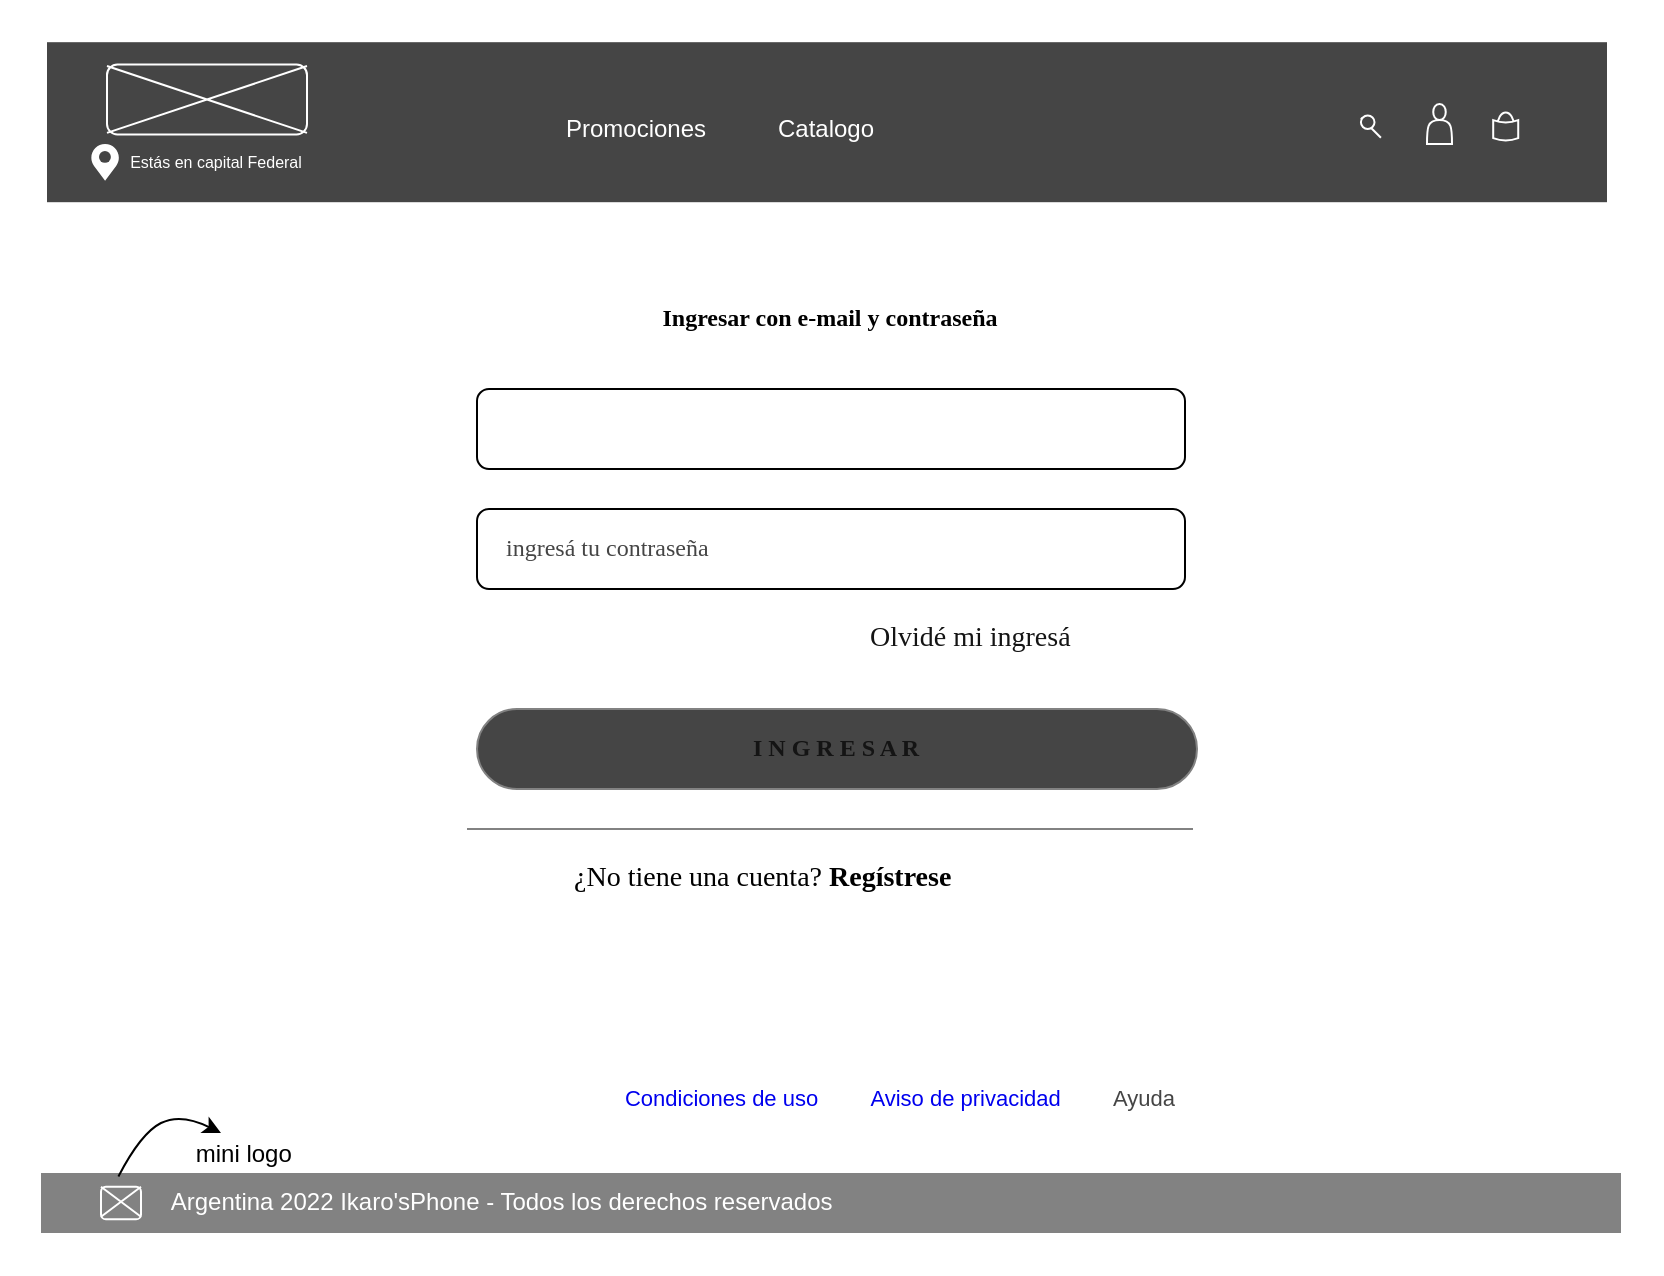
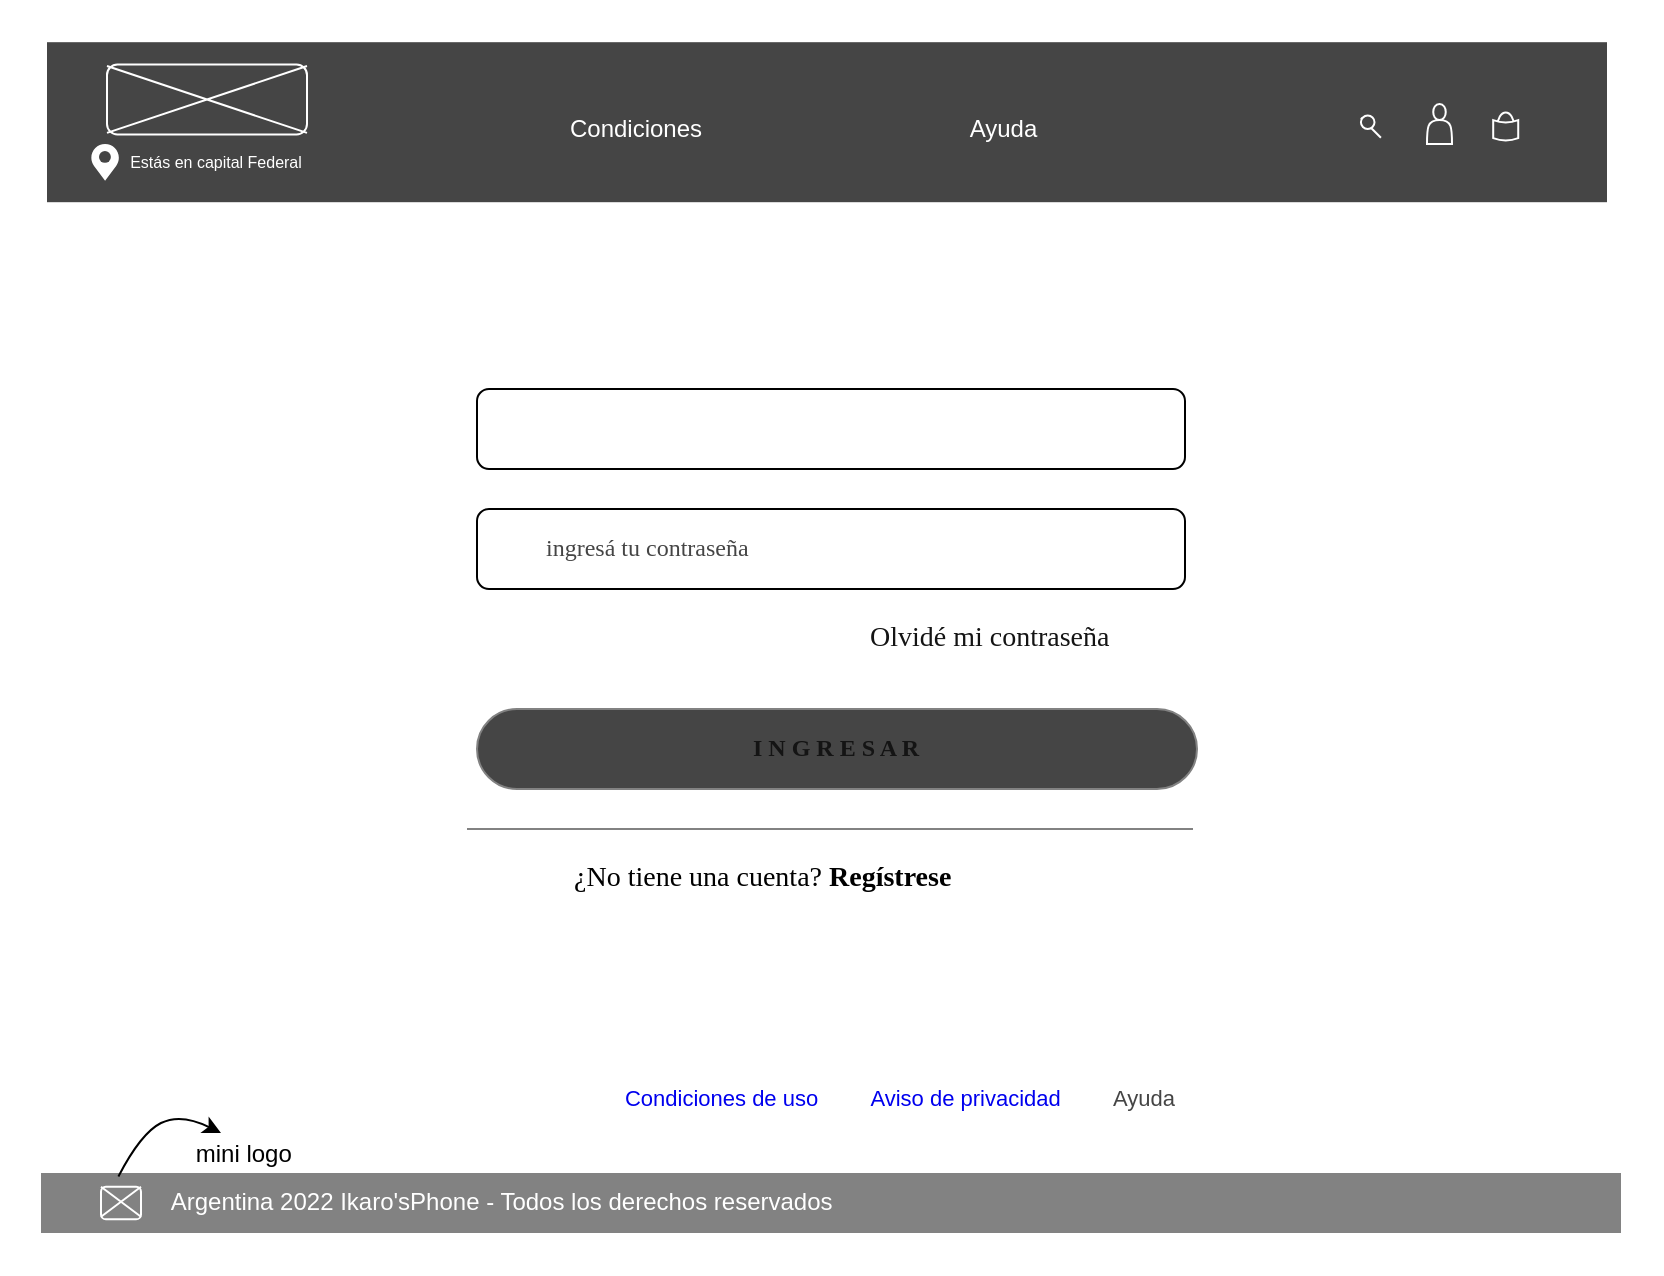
node "Catalogo": removed
node "Ayuda": added
node "Promociones": label "Promociones" -> "Condiciones"
node "Ingresar con e-mail y contraseña": removed
node "ingresá tu contraseña": moved (746, 549) -> (786, 549)
node "Olvidé mi ingresá": label "Olvidé mi ingresá" -> "Olvidé mi contraseña"
